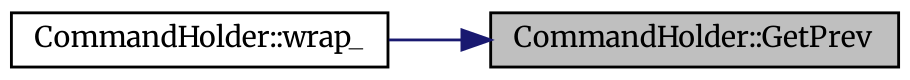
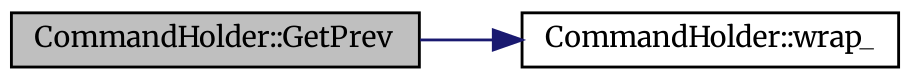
edge "CommandHolder::wrap_" -> "CommandHolder::GetPrev": reversed
